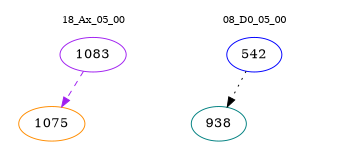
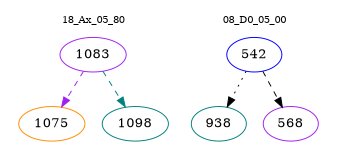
cluster "18_Ax_05_00": label "18_Ax_05_00" -> "18_Ax_05_80"
node "1098": added
node "568": added
